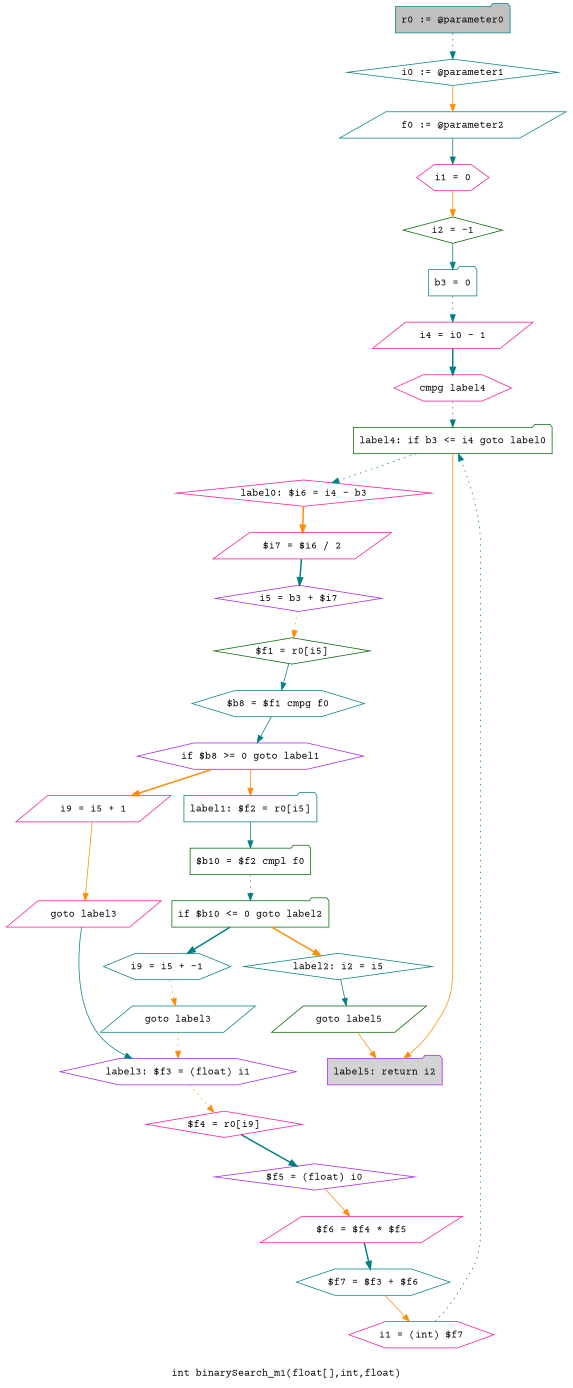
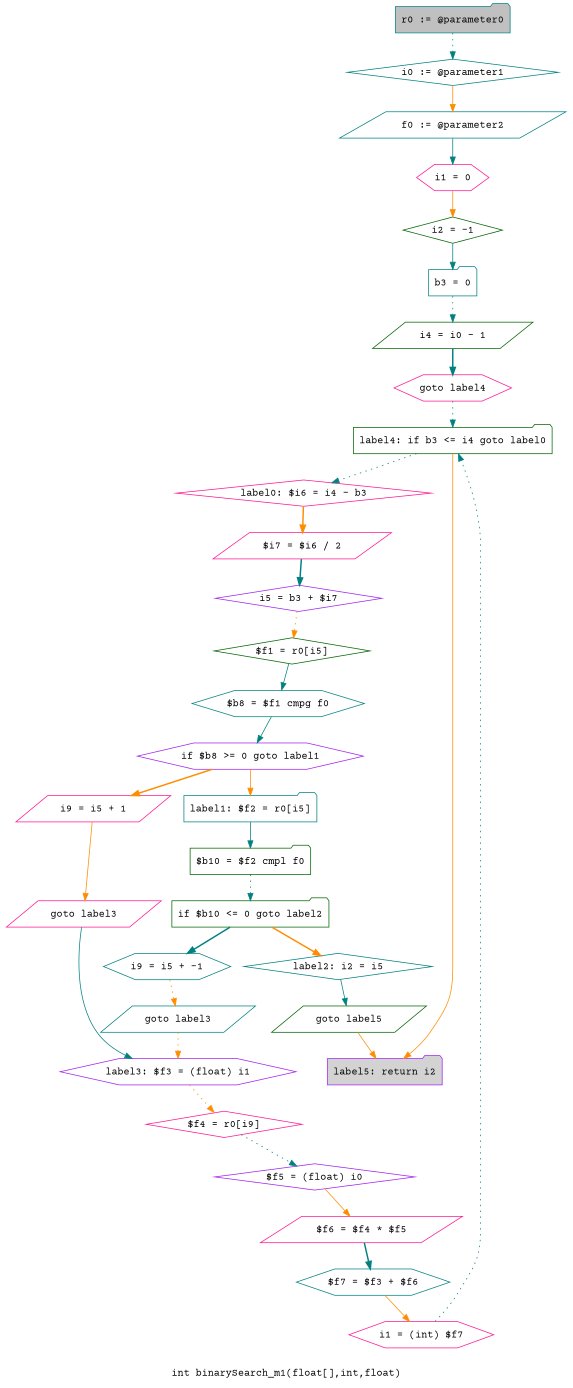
node "i4 = i0 - 1": color deeppink -> darkgreen
node "cmpg label4": label "cmpg label4" -> "goto label4"
edge "$f4 = r0[i9]" -> "$f5 = (float) i0": style bold -> dotted
